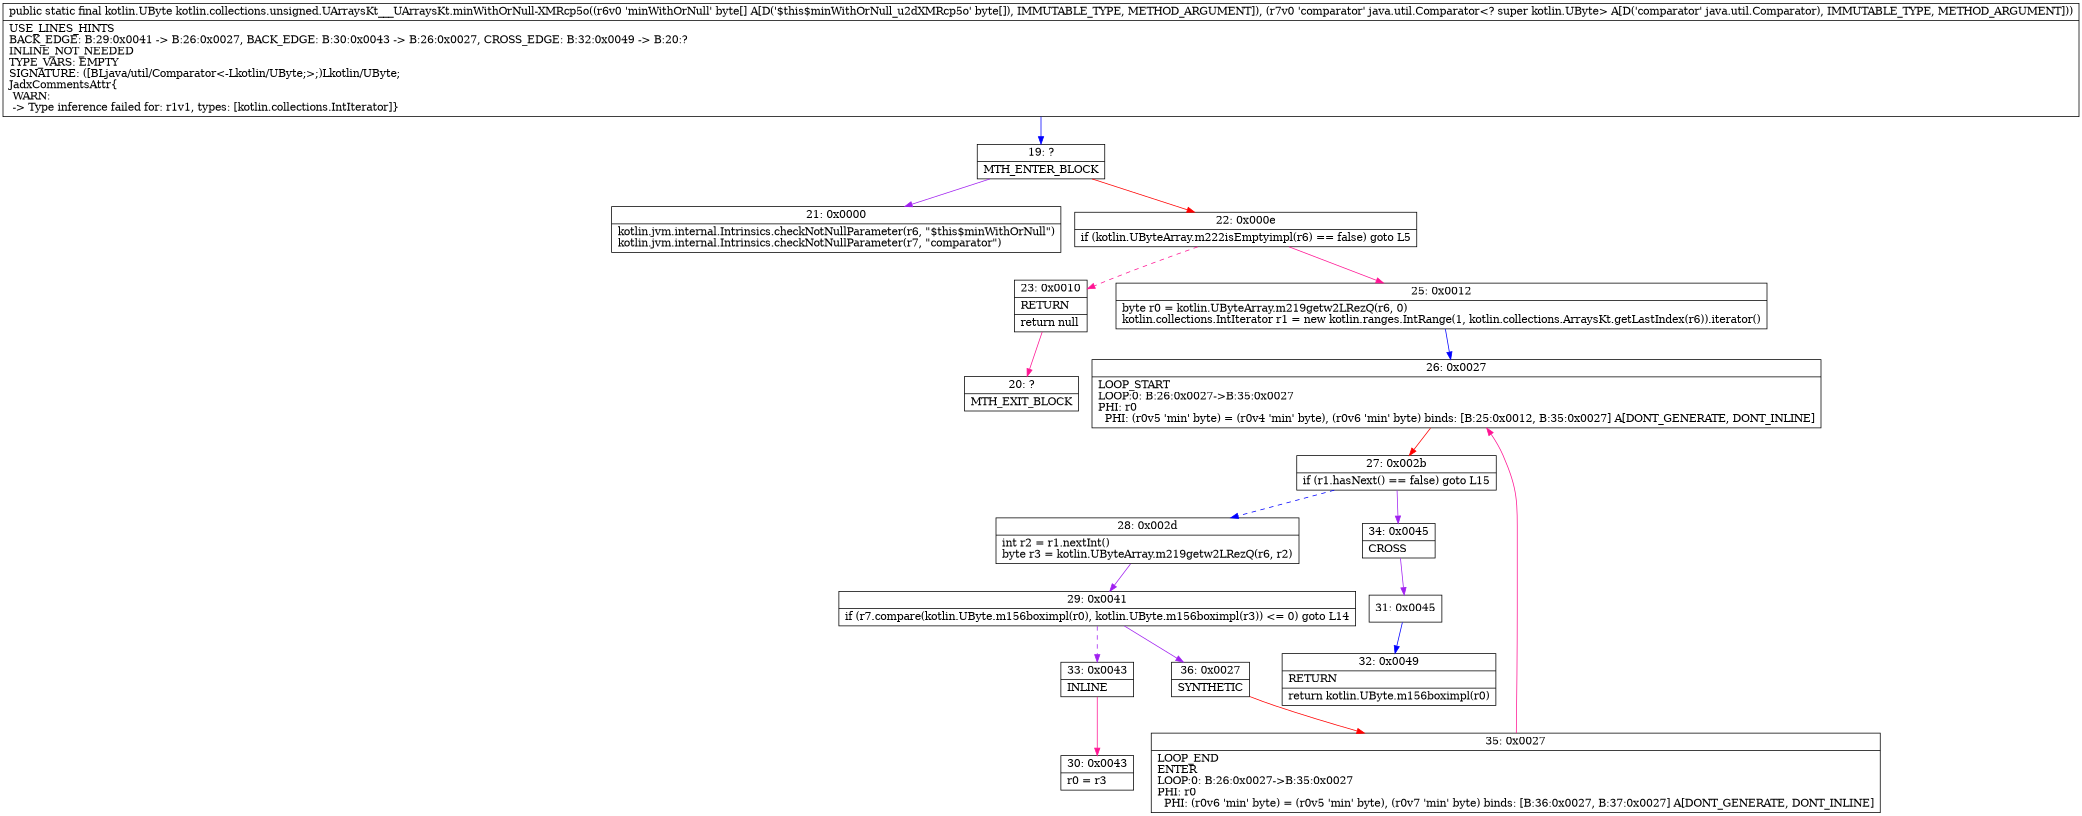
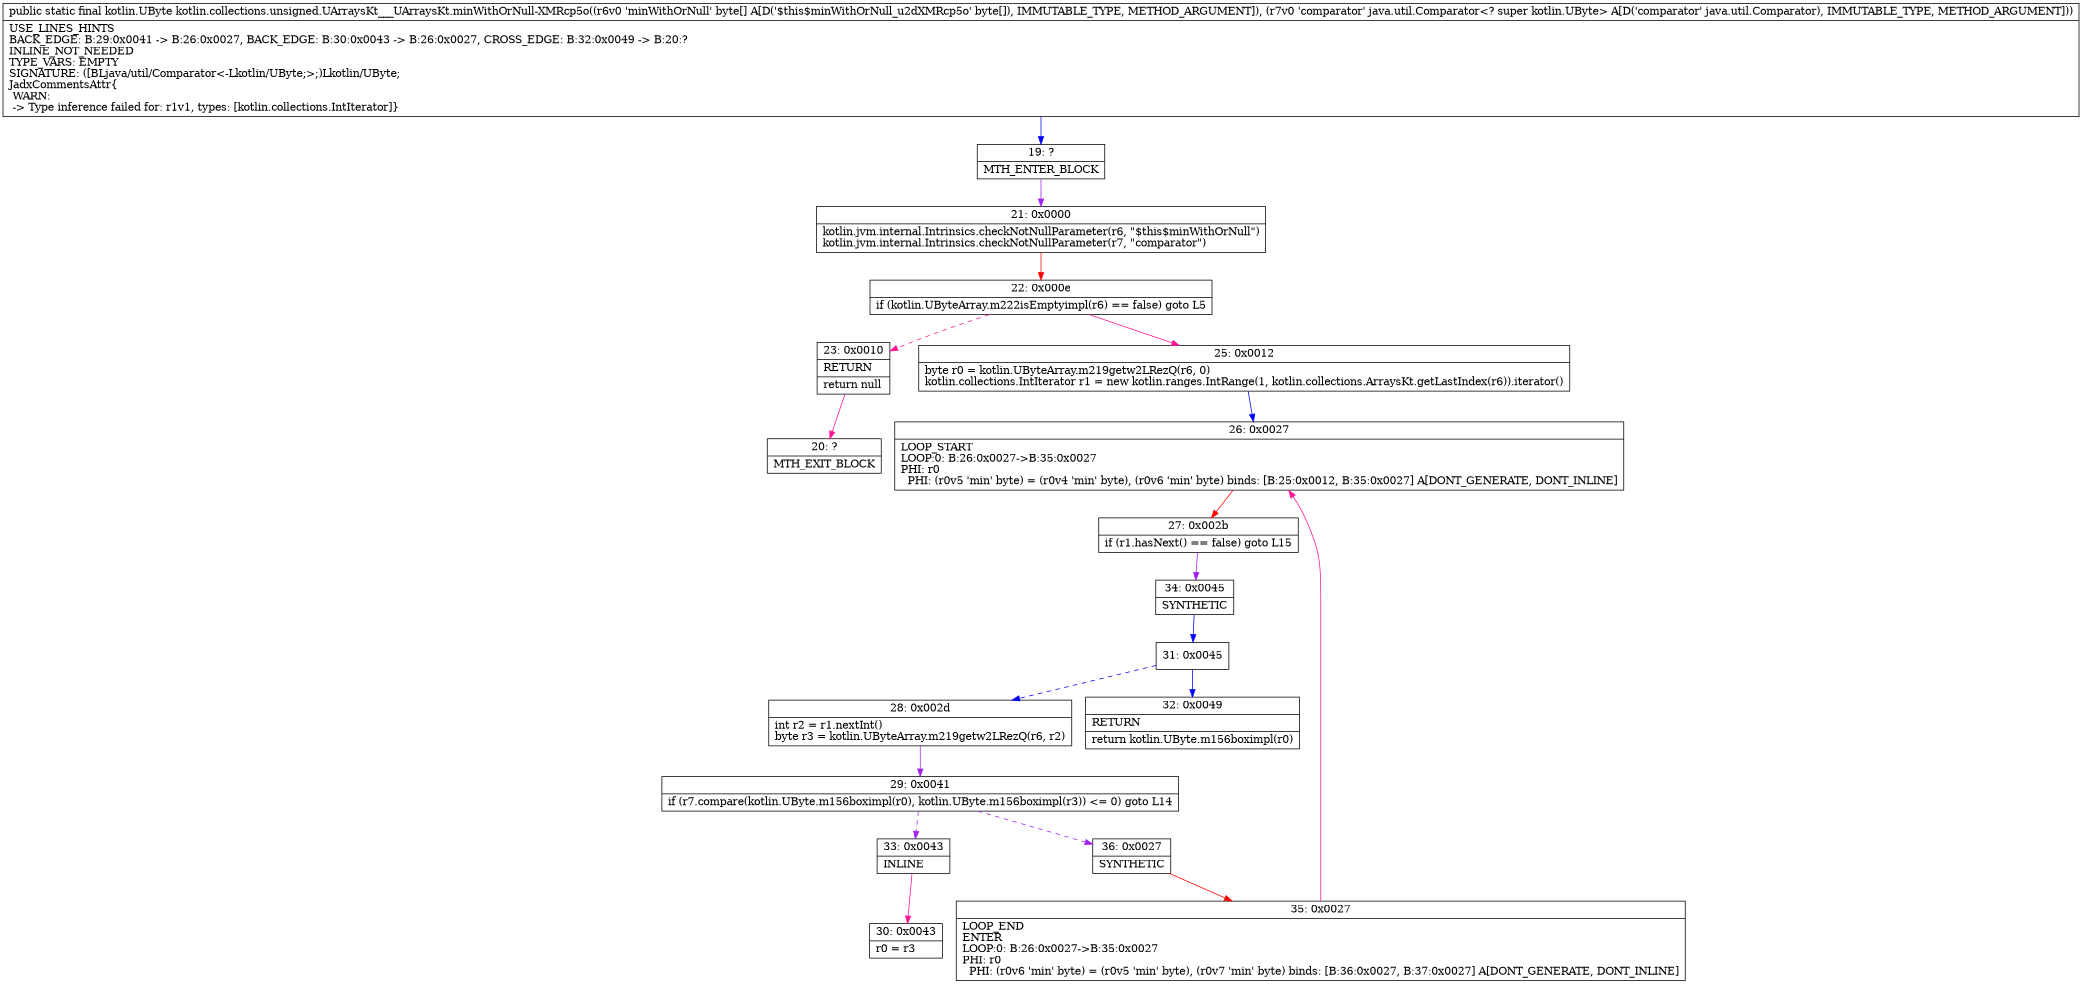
edge "19: ?" -> "22: 0x000e": now "21: 0x0000" -> "22: 0x000e"
edge "27: 0x002b" -> "28: 0x002d": now "31: 0x0045" -> "28: 0x002d"
node "34: 0x0045": text "CROSS" -> "SYNTHETIC"
edge "34: 0x0045" -> "31: 0x0045": color purple -> blue
edge "29: 0x0041" -> "36: 0x0027": style solid -> dashed
